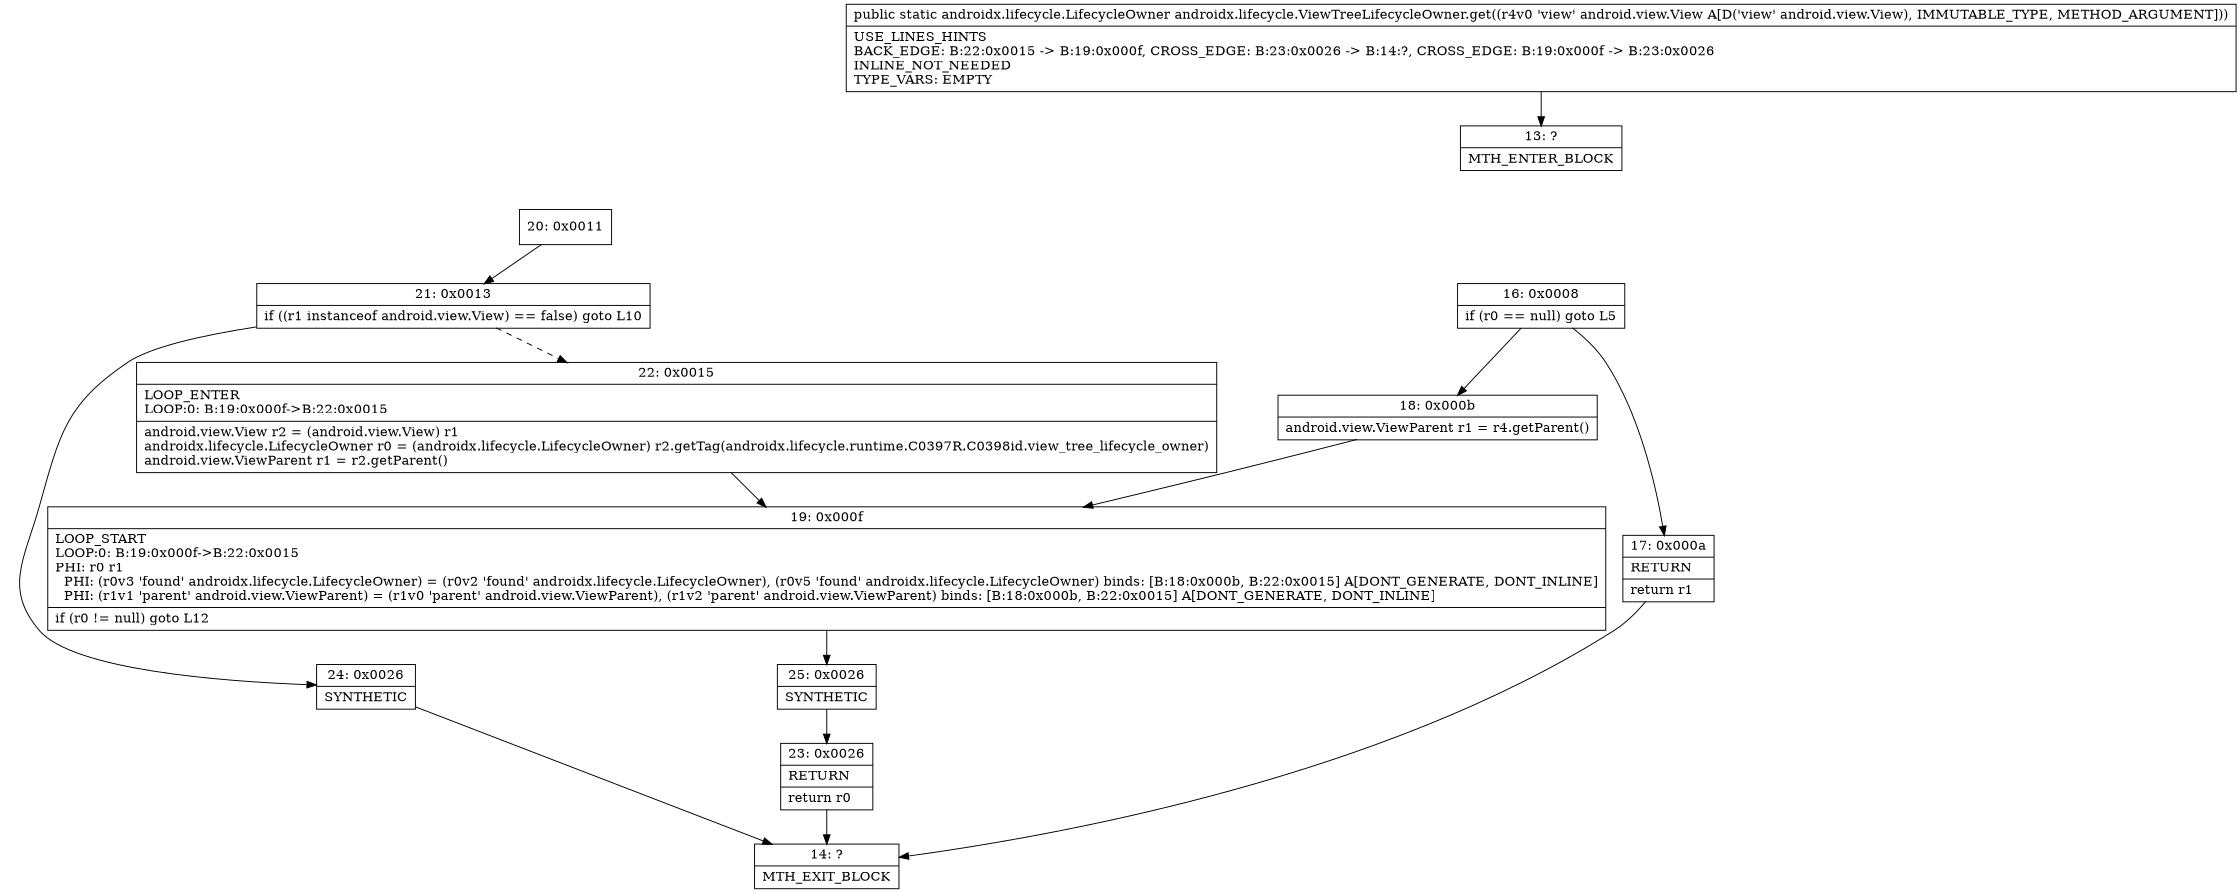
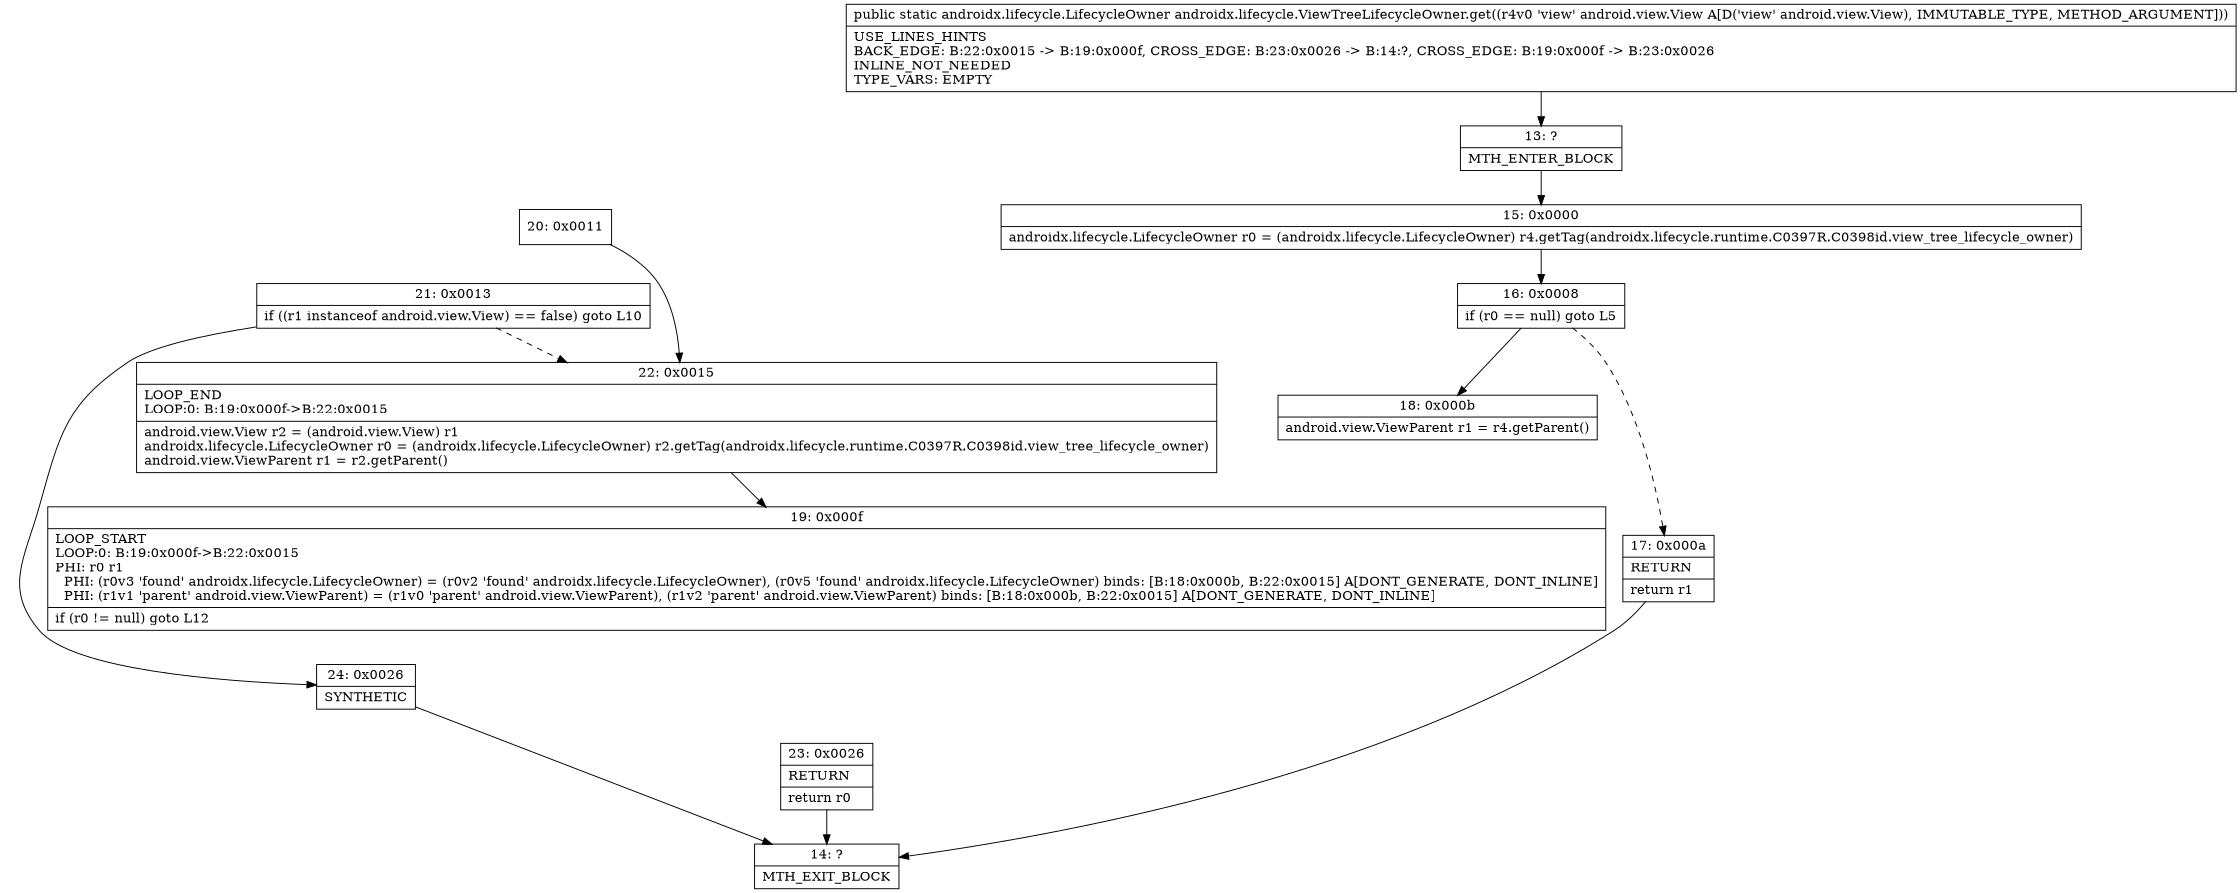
node "15: 0x0000": added
edge "20: 0x0011" -> "21: 0x0013": now "20: 0x0011" -> "22: 0x0015"
node "22: 0x0015": text "LOOP_ENTER" -> "LOOP_END"
edge "16: 0x0008" -> "17: 0x000a": style solid -> dashed
edge "18: 0x000b" -> "19: 0x000f": removed
node "25: 0x0026": removed
